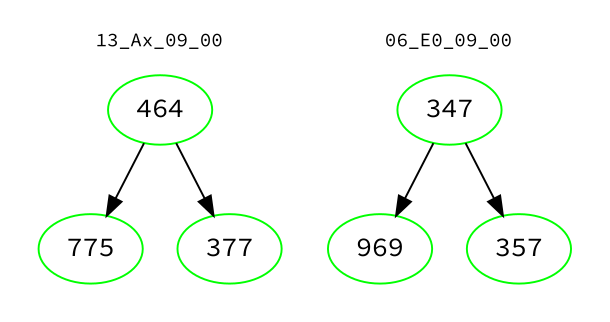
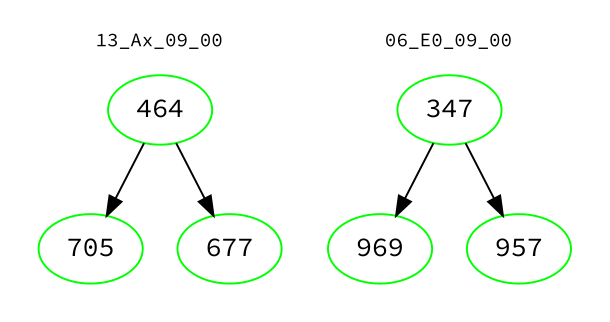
node "775": label "775" -> "705"
node "377": label "377" -> "677"
node "357": label "357" -> "957"
